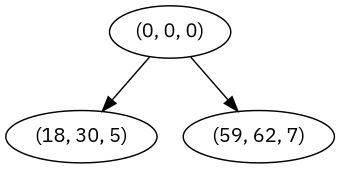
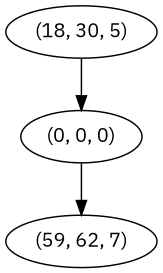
edge "(0, 0, 0)" -> "(18, 30, 5)": reversed
